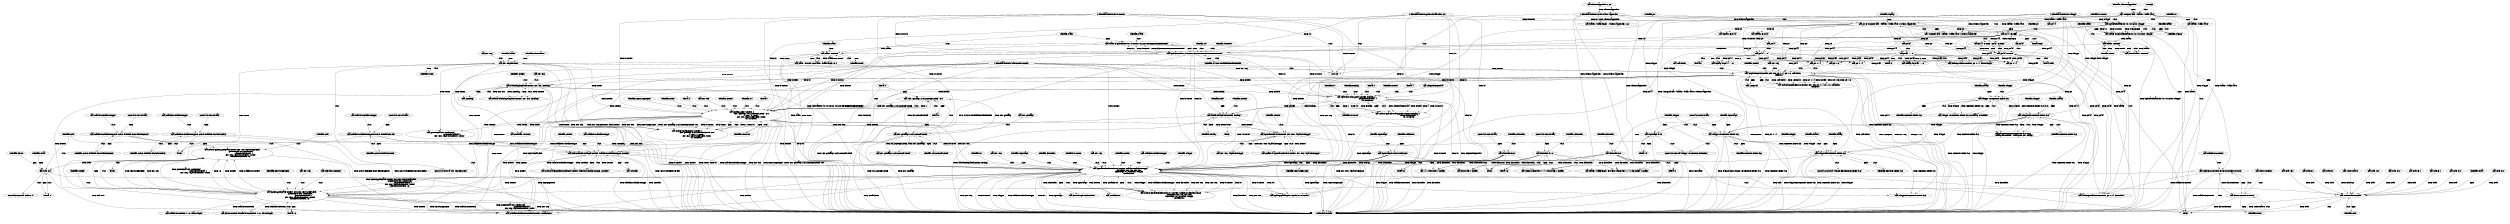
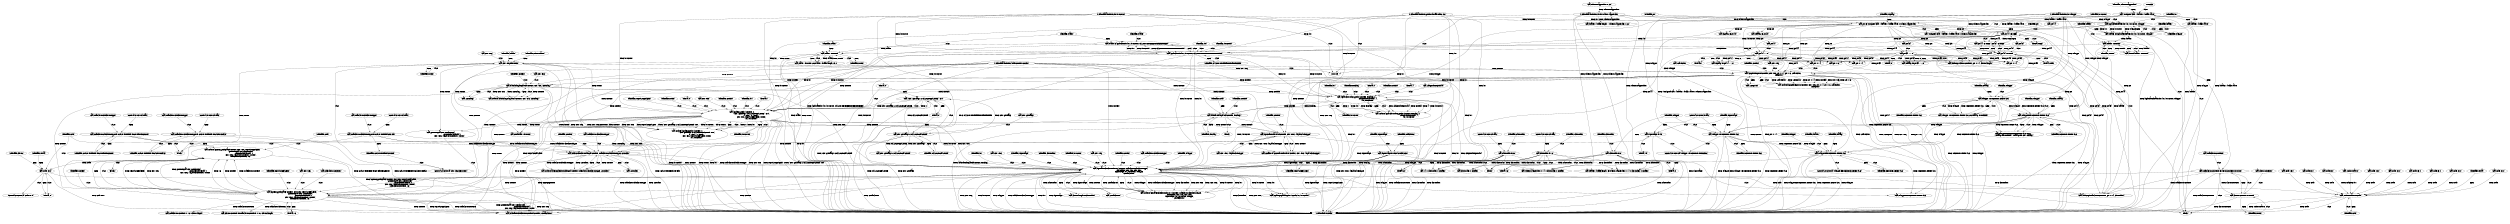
edge "(Call,sign_usage = 15)" -> "(Literal,15)": removed, label "CFG:"
edge "(Identifier,CKSUMTYPE_RSA_MD5)" -> "(Call,md5cksum.checksum_type = CKSUMTYPE_RSA_MD5)": now "(Identifier,CKSUMTYPE_RSA_MD5)" -> "(ControlStructure,if (ctx->seq == NULL))"
edge "(Call,*minor_status)" -> "(Call,*minor_status = code)": label "AST: " -> "DDG: iov"
